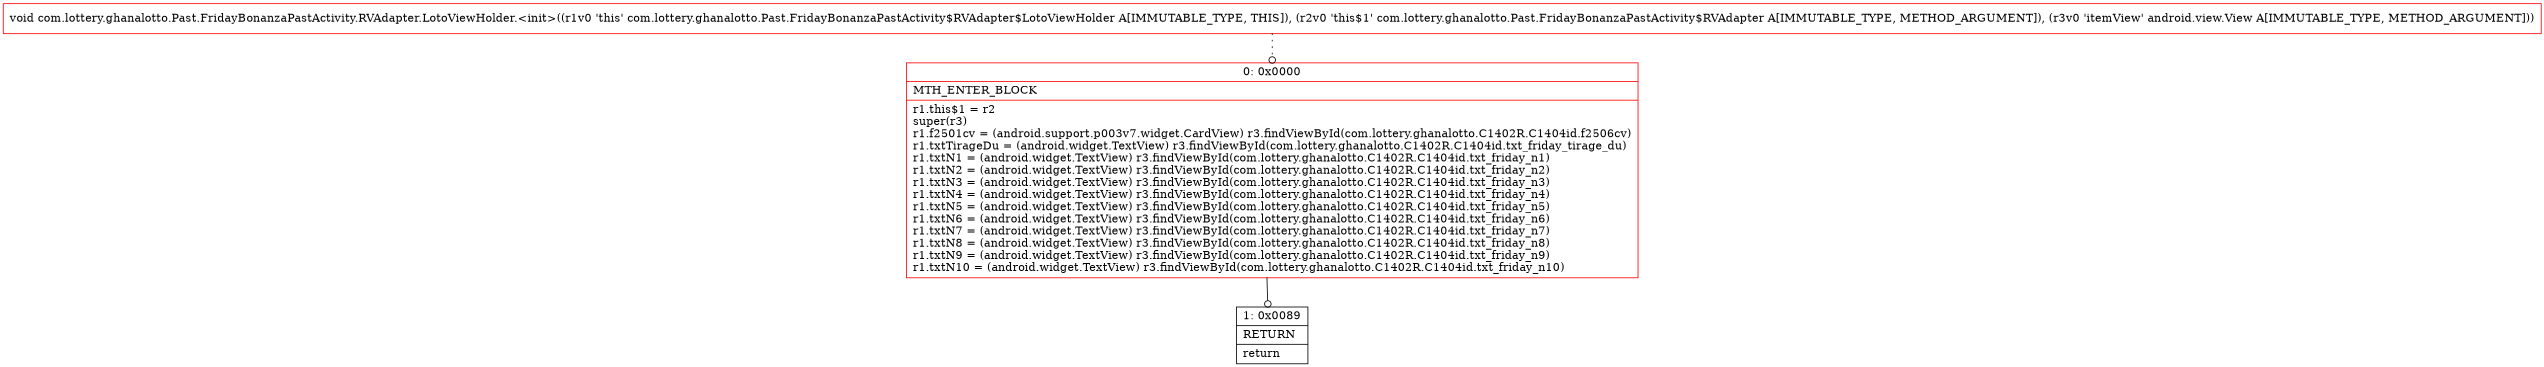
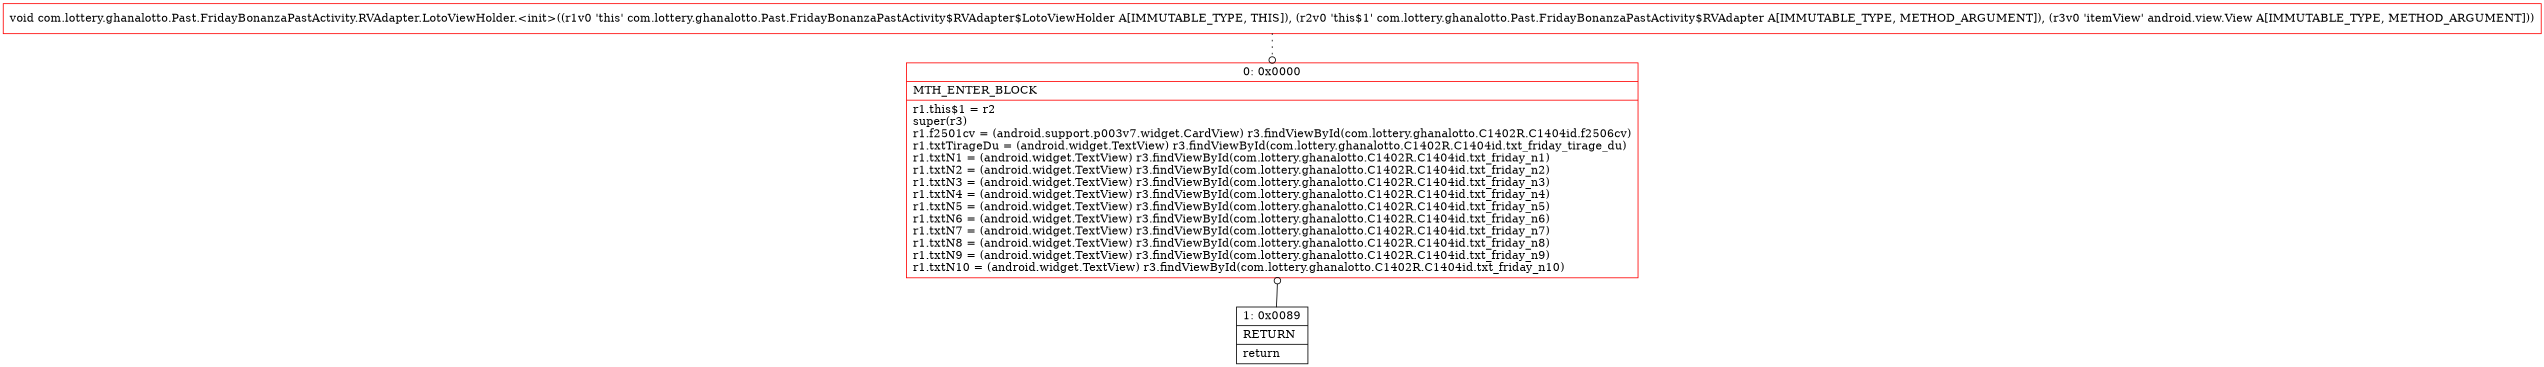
edge "0: 0x0000" -> "1: 0x0089": reversed
